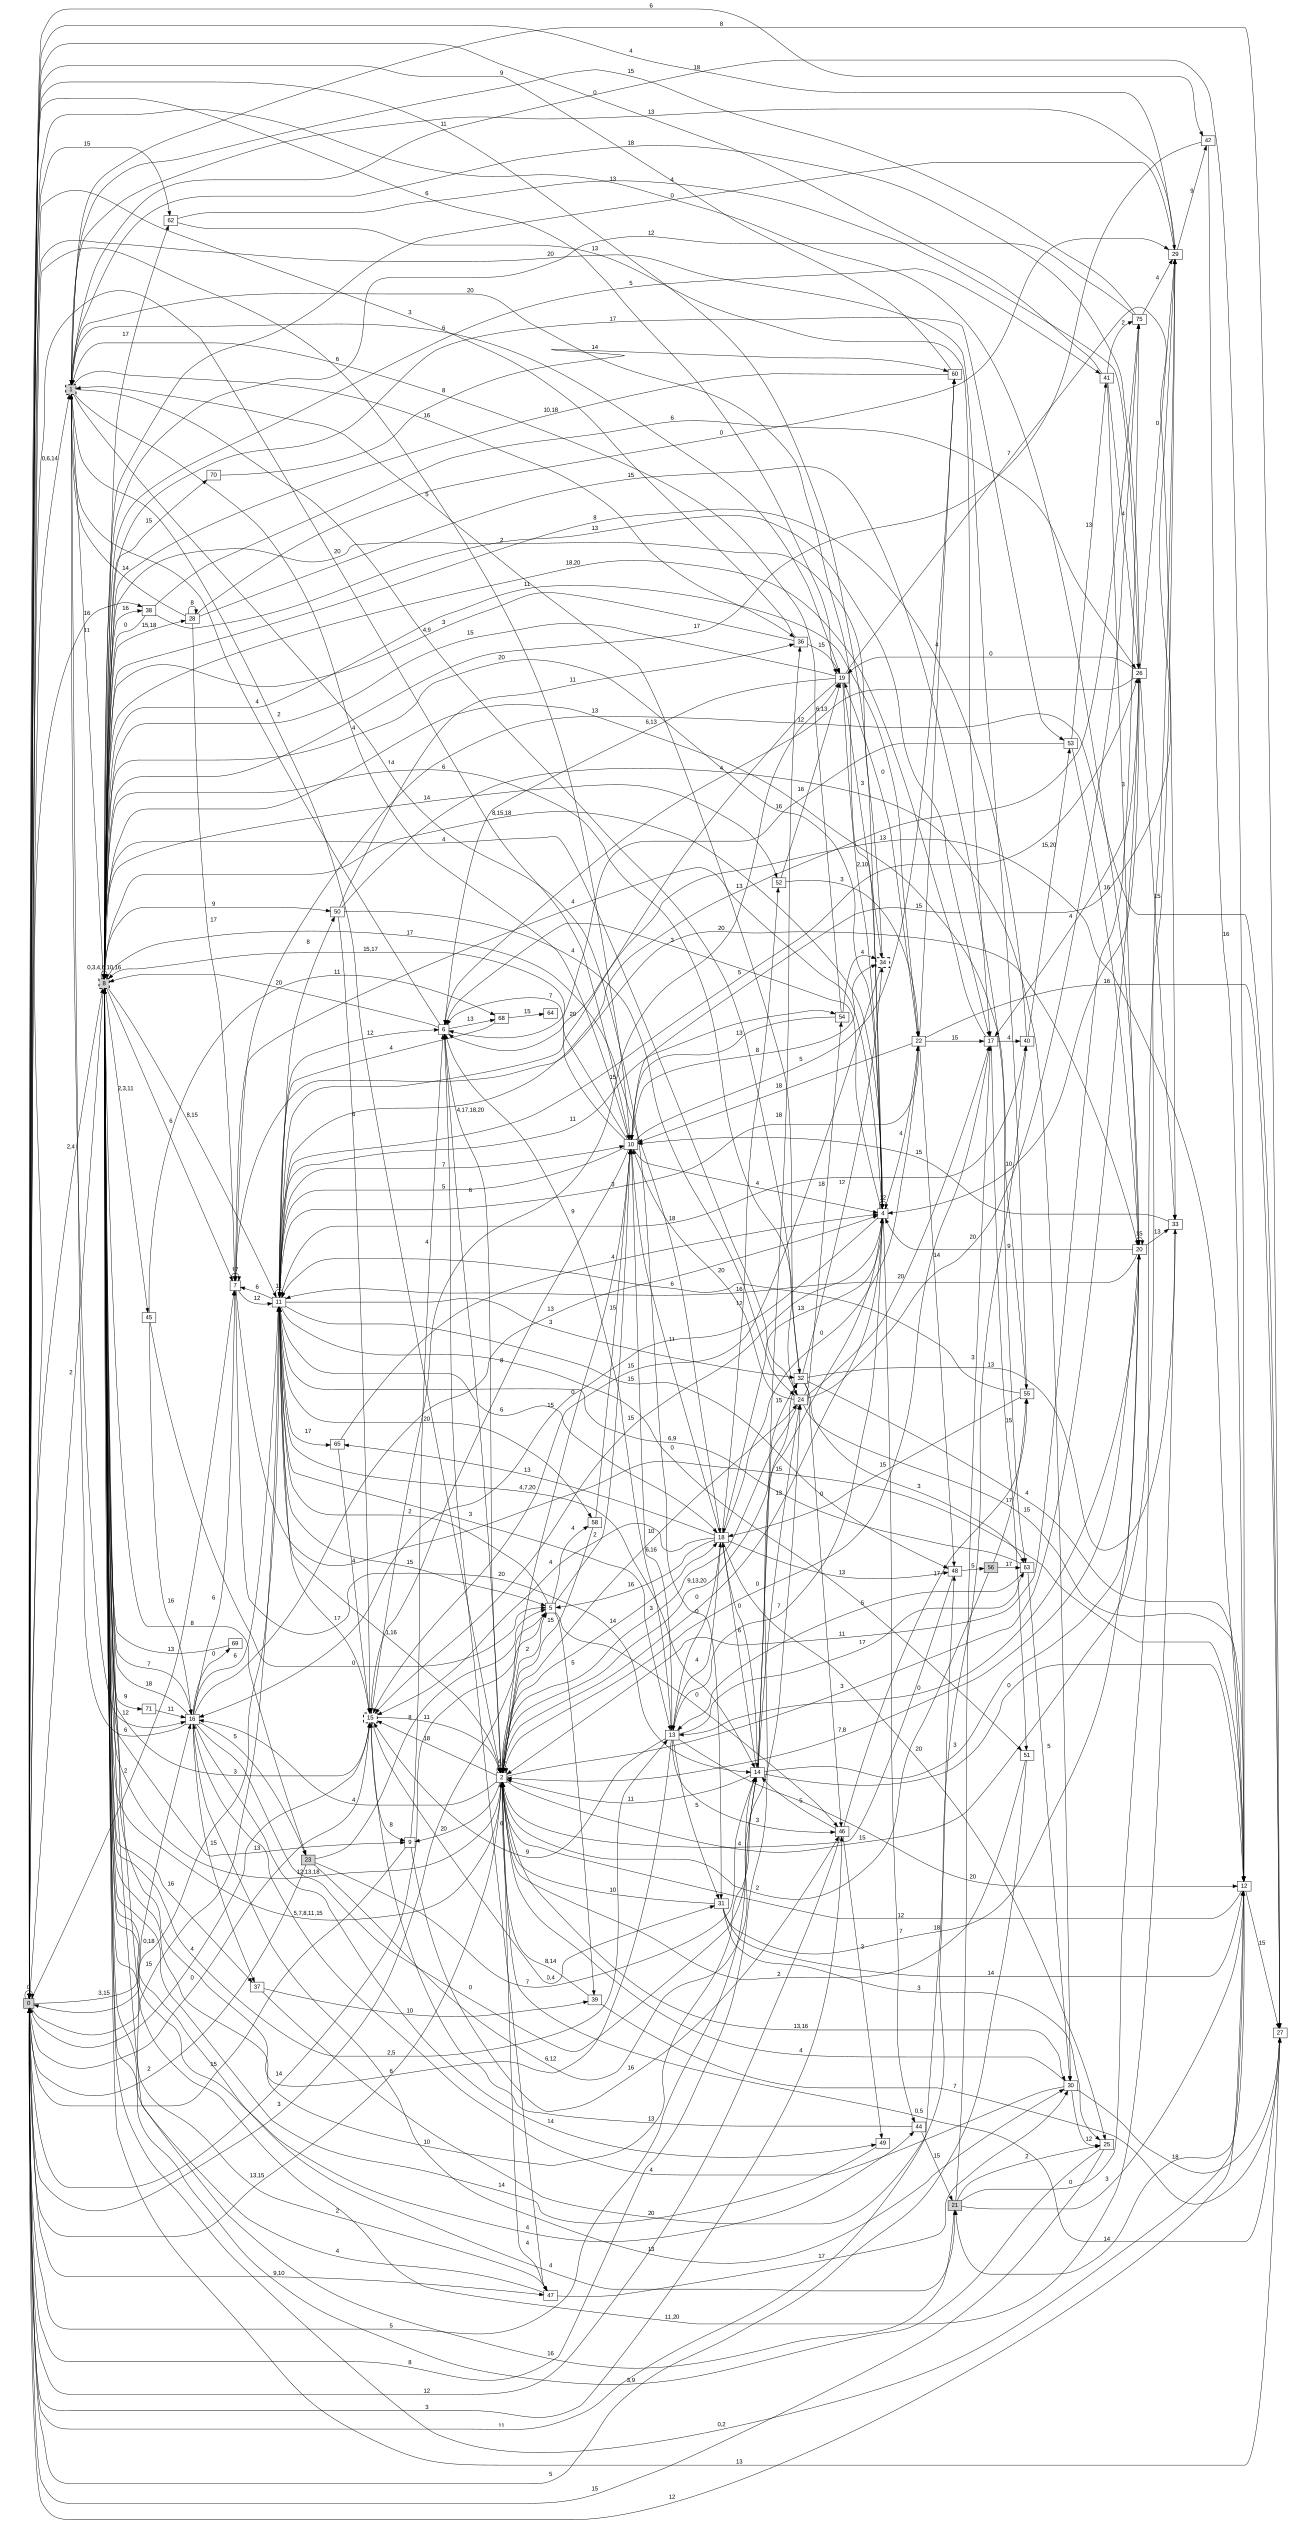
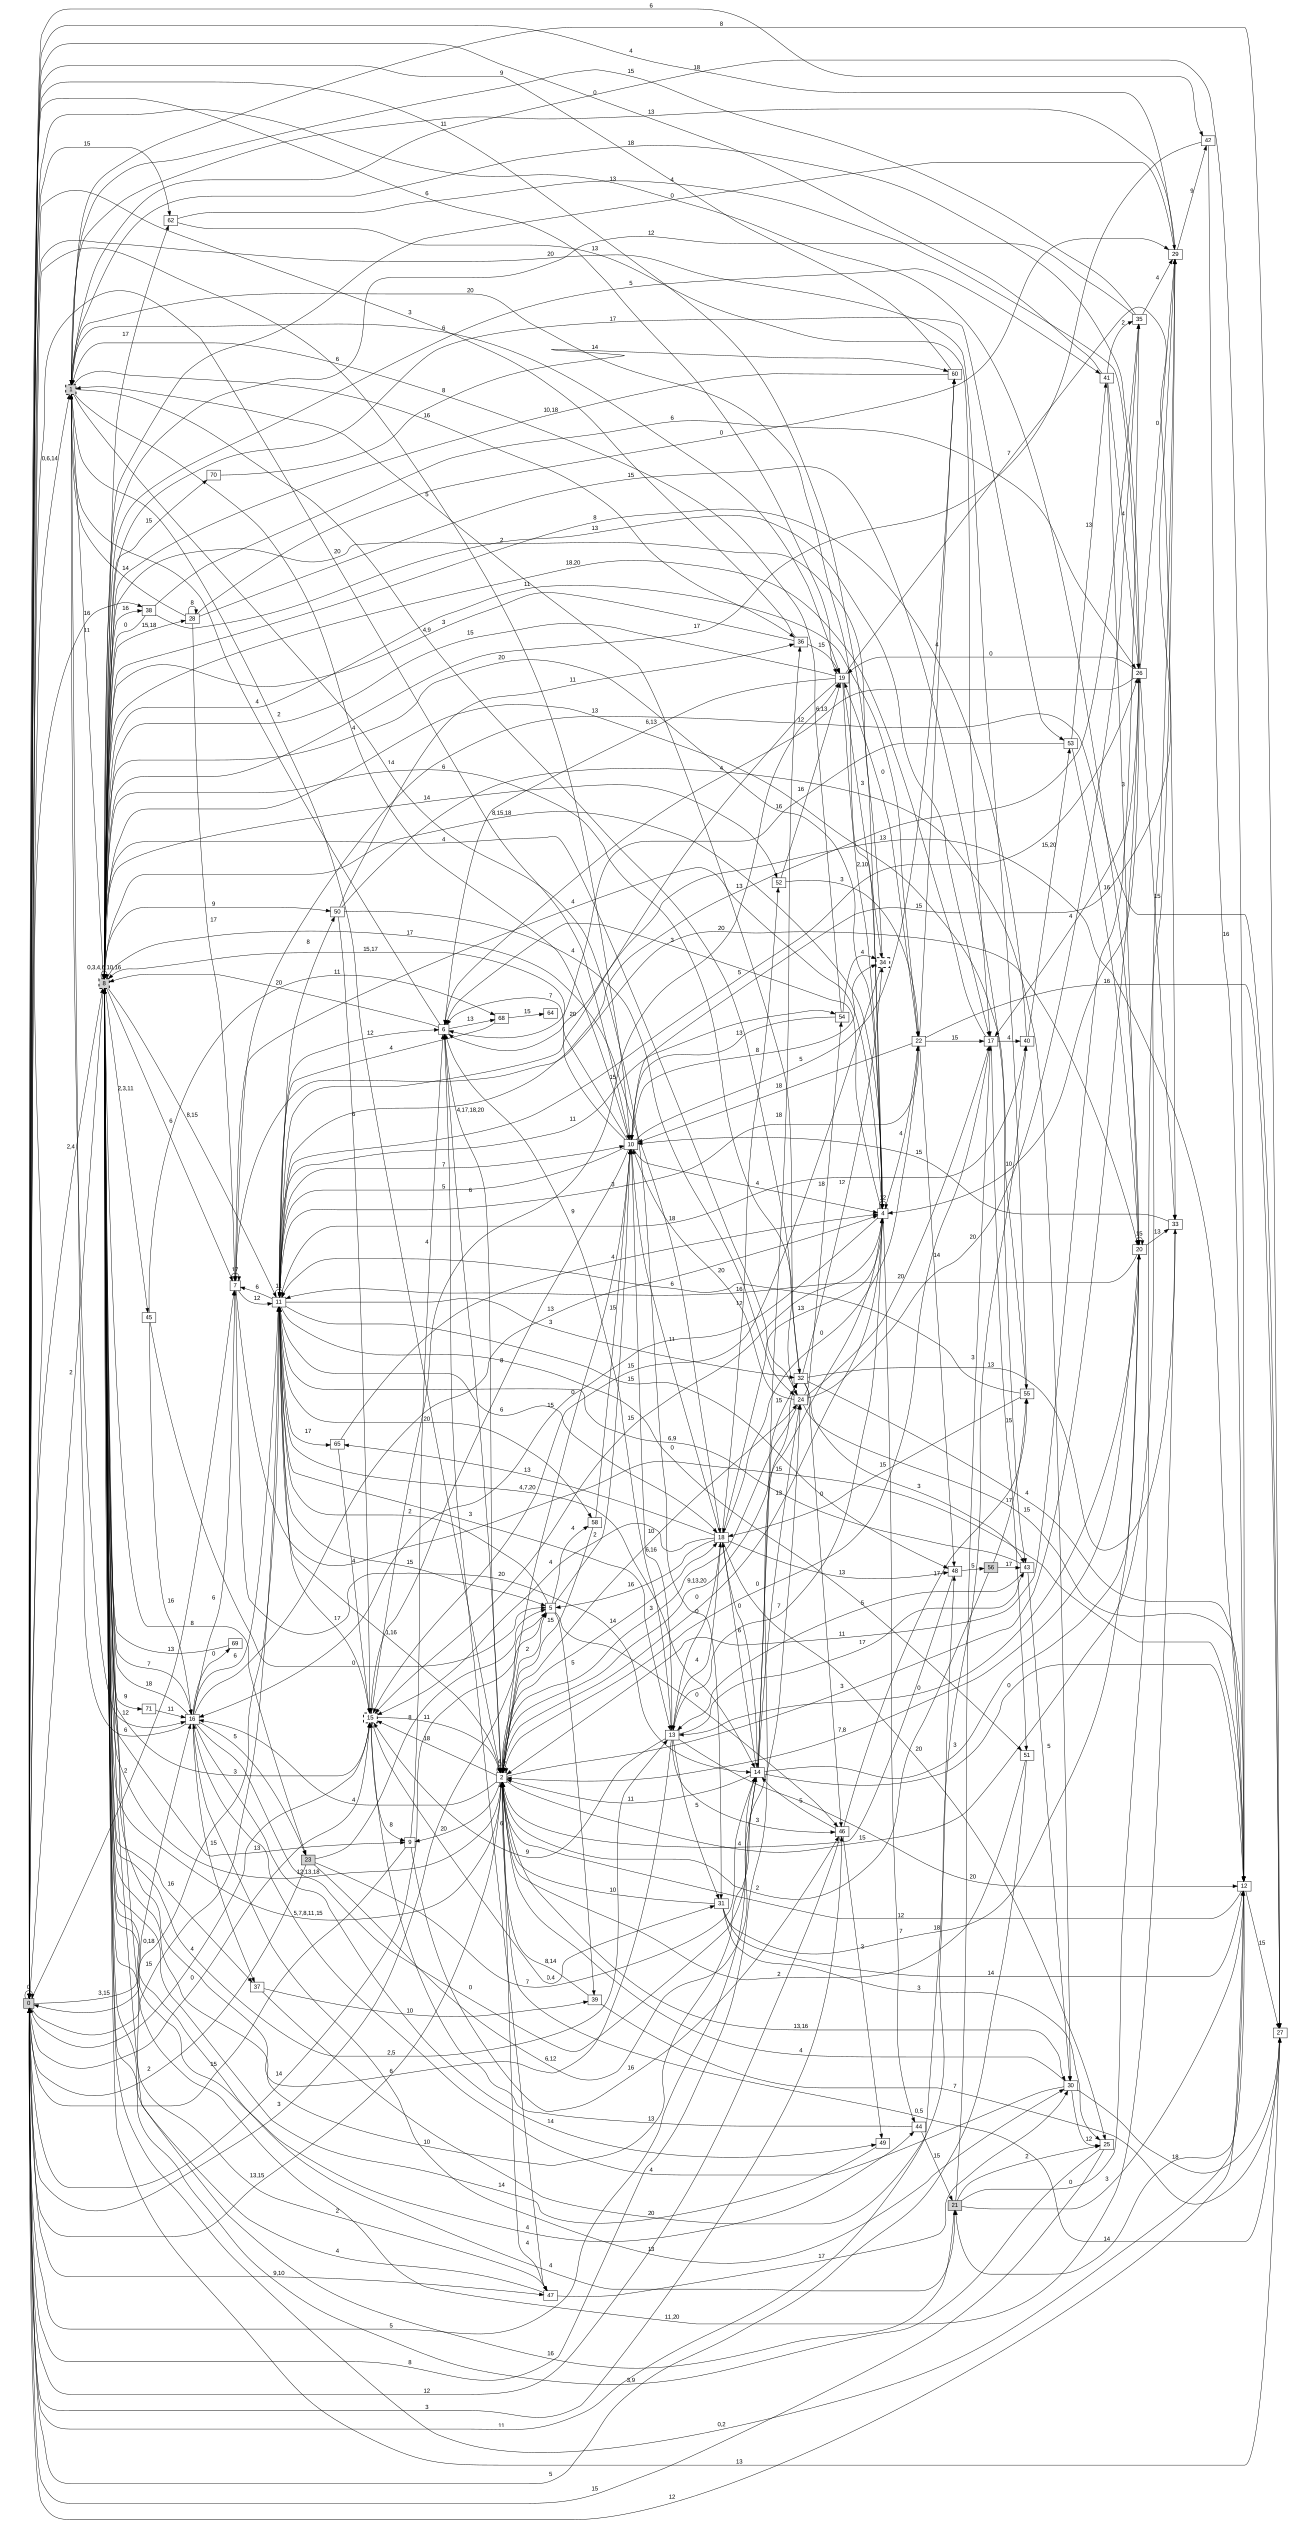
node "75": label "75" -> "35"
edge "20" -> "4": removed, label "9"
node "63": label "63" -> "43"
